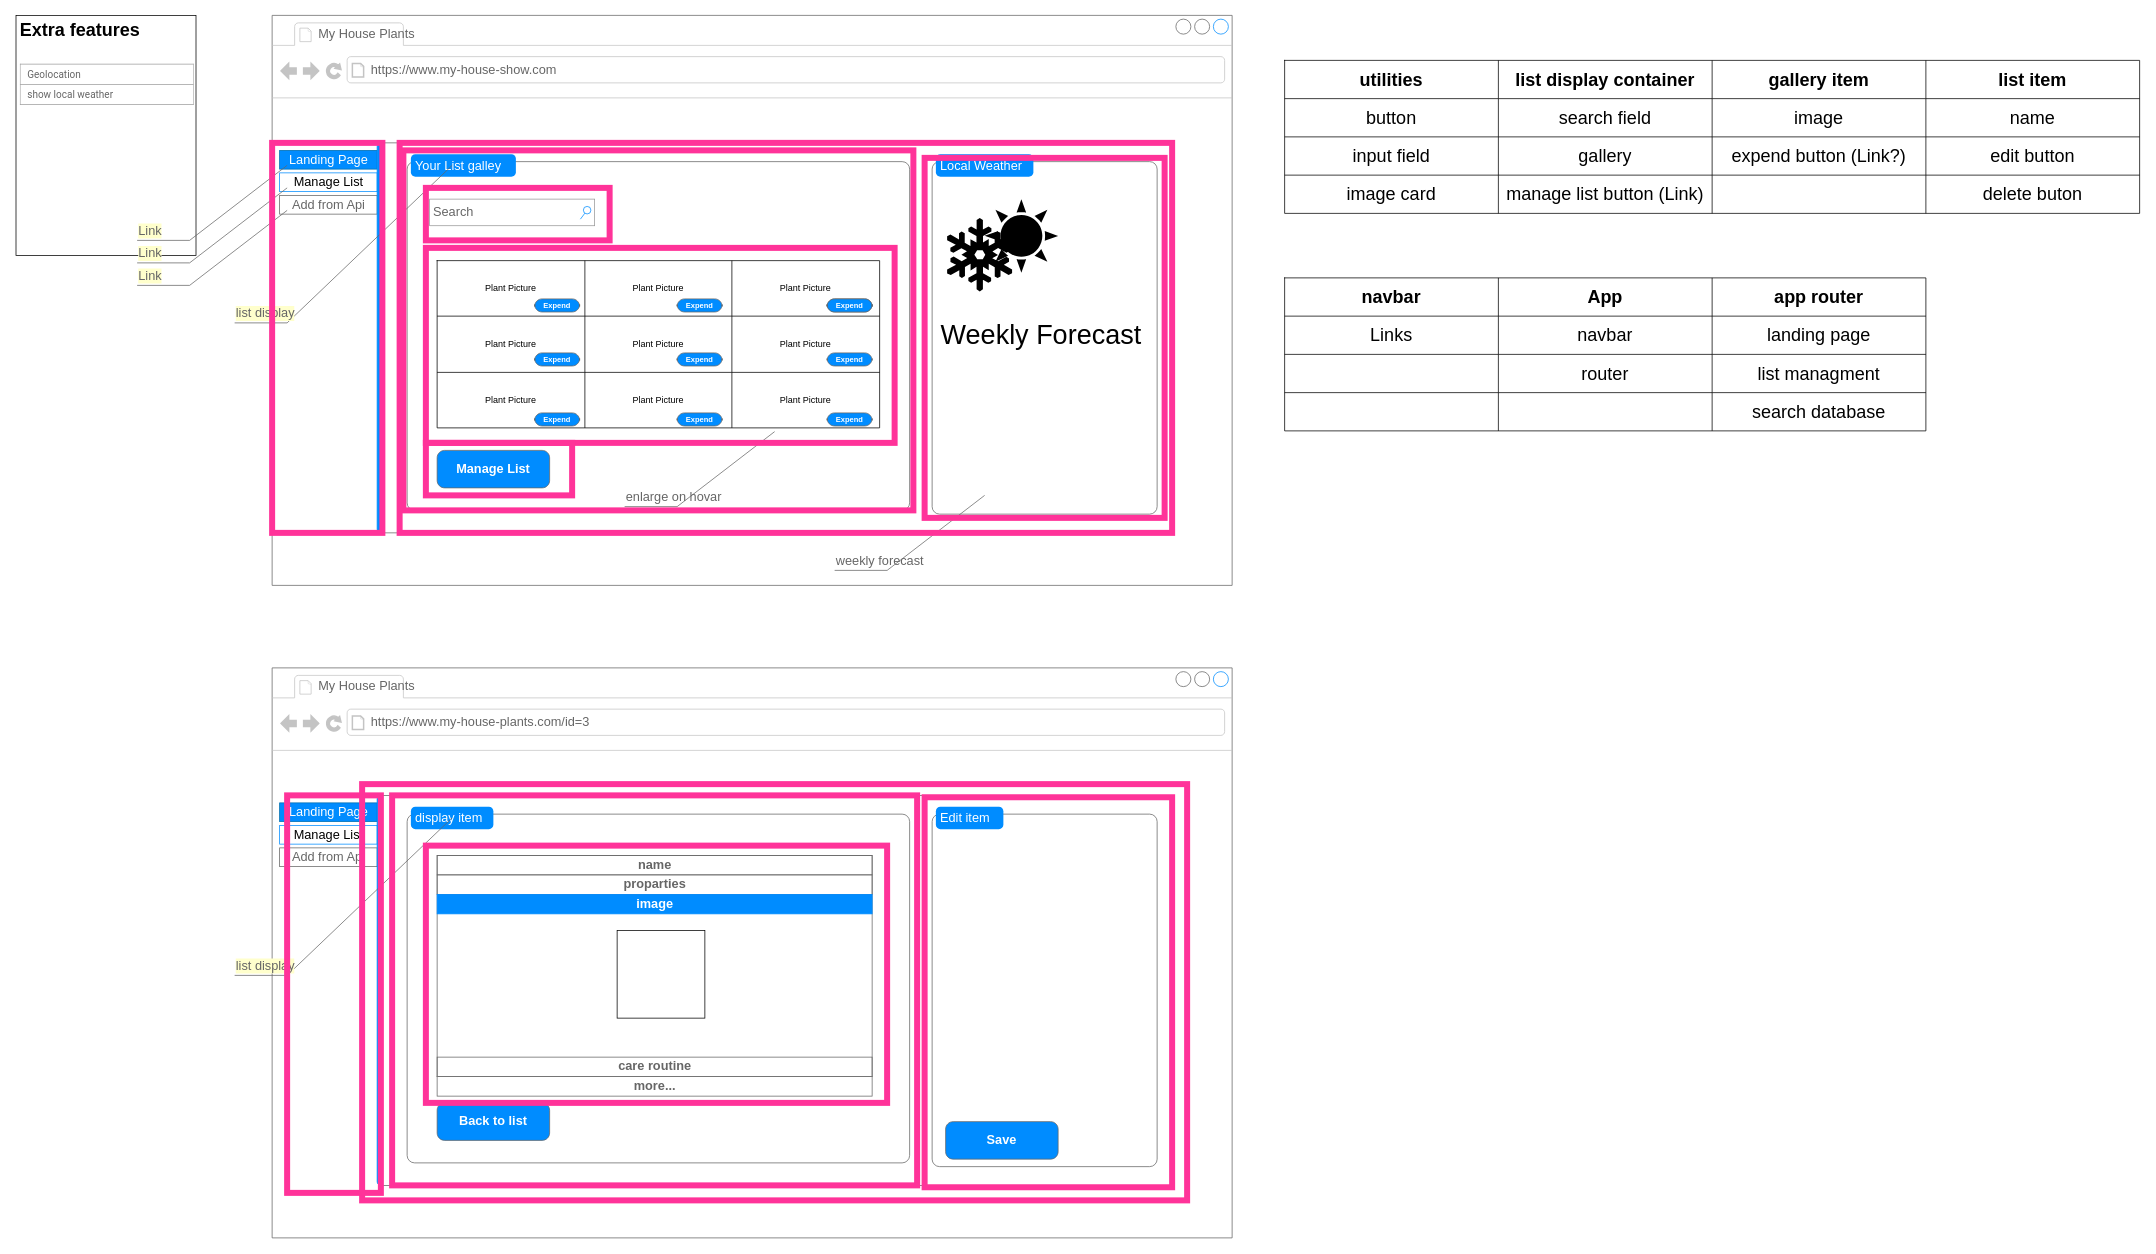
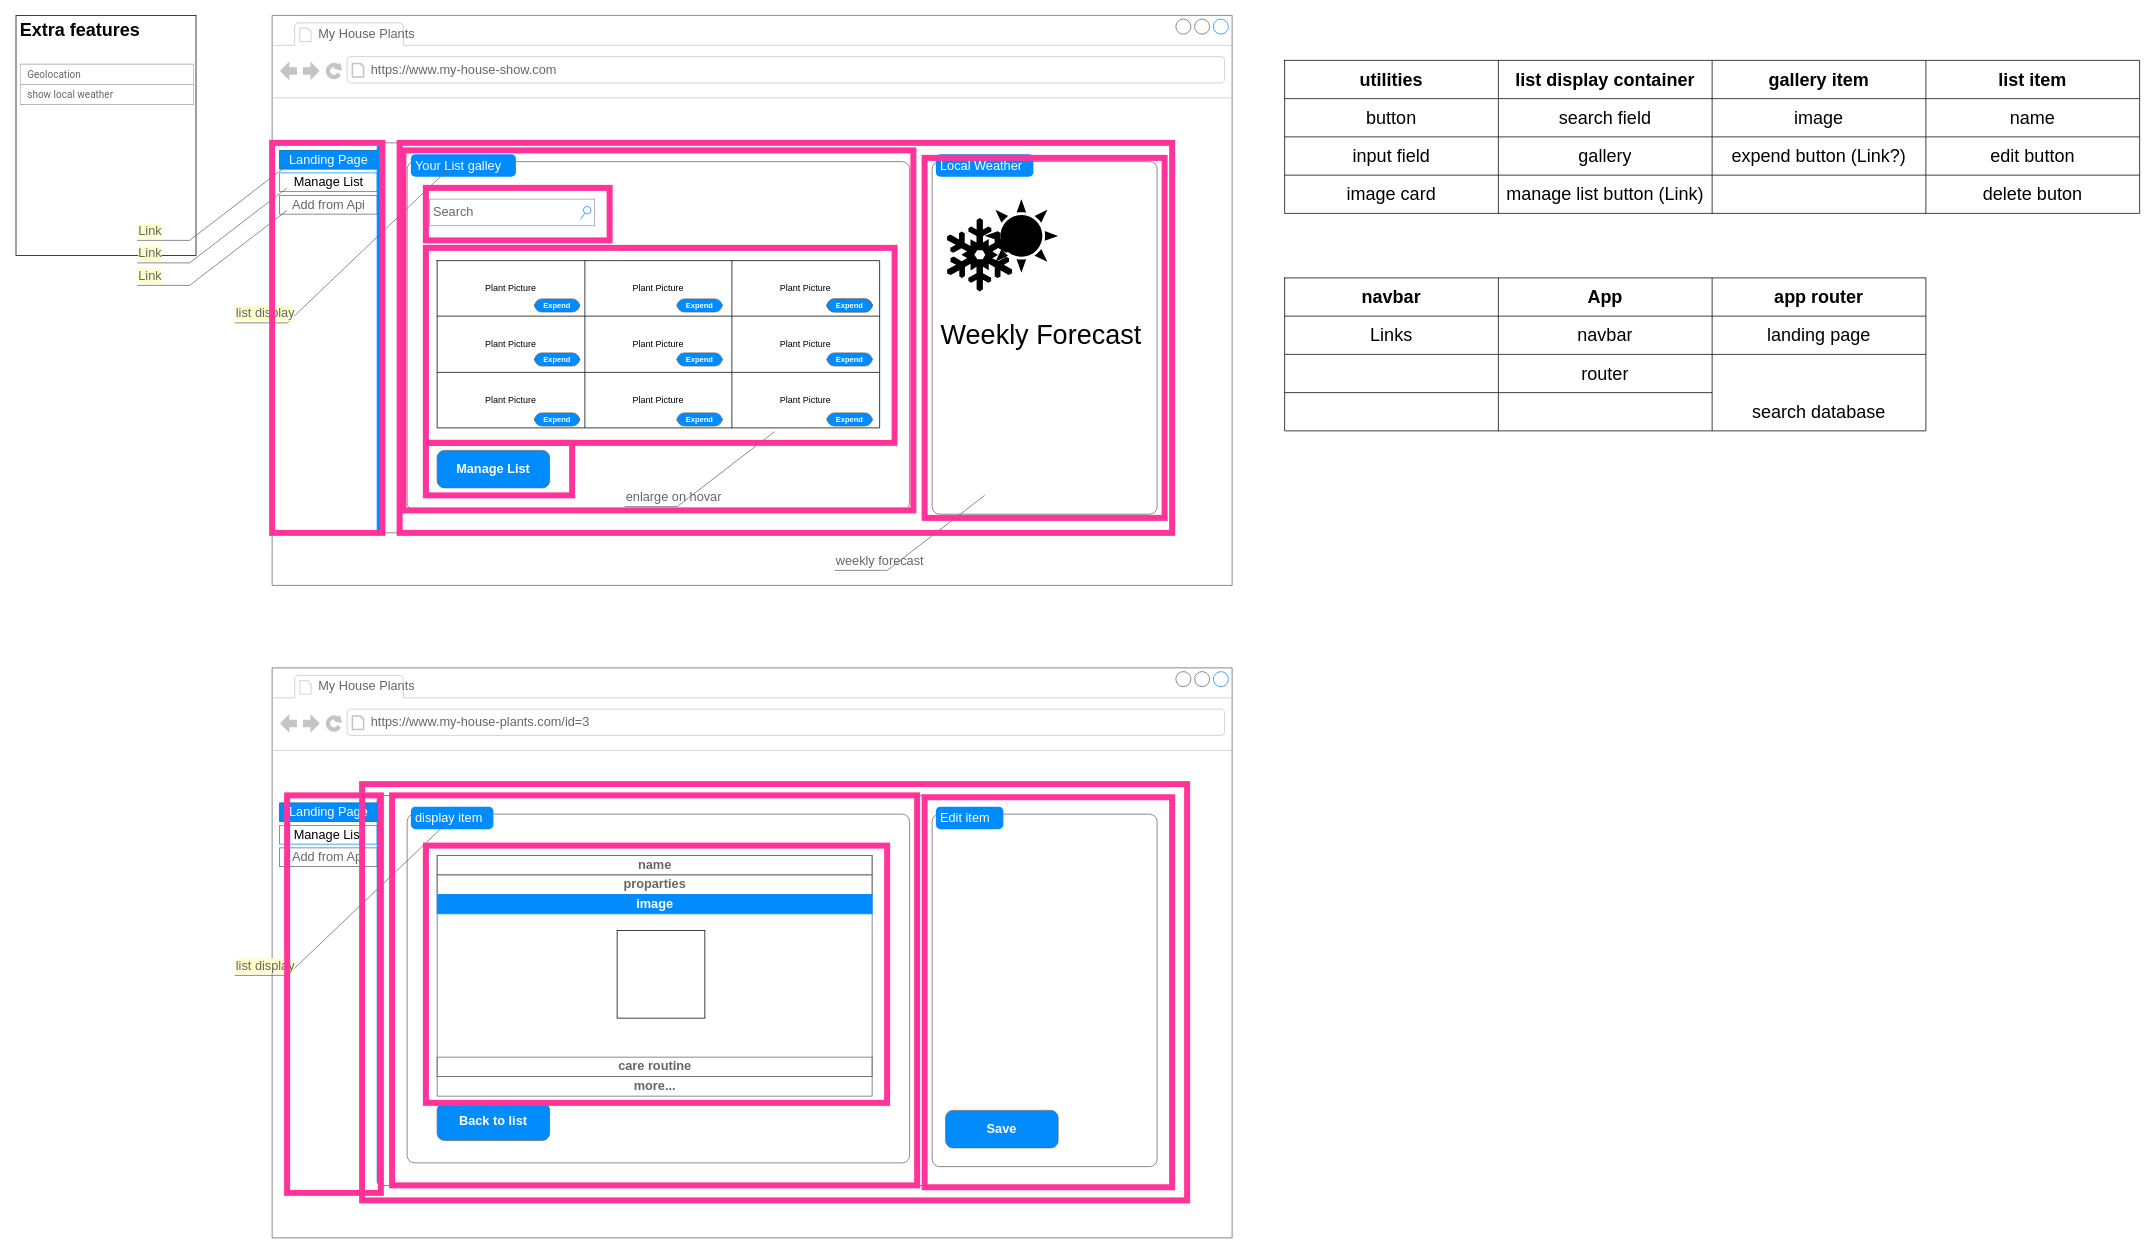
node "list managment": removed
node "Save": moved (1002, 1140) -> (1002, 1129)
